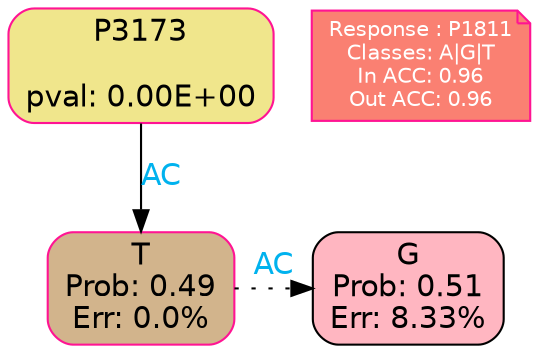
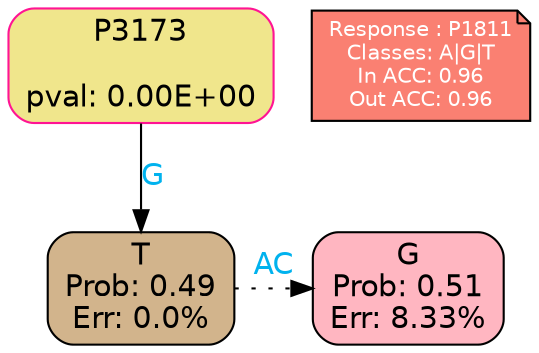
node "Response : P1811 Classes: A|G|T In ACC: 0.96 Out ACC: 0.96": color deeppink -> black
edge "P3173 pval: 0.00E+00" -> "T Prob: 0.49 Err: 0.0%": label "AC" -> "G"
node "T Prob: 0.49 Err: 0.0%": color deeppink -> black
